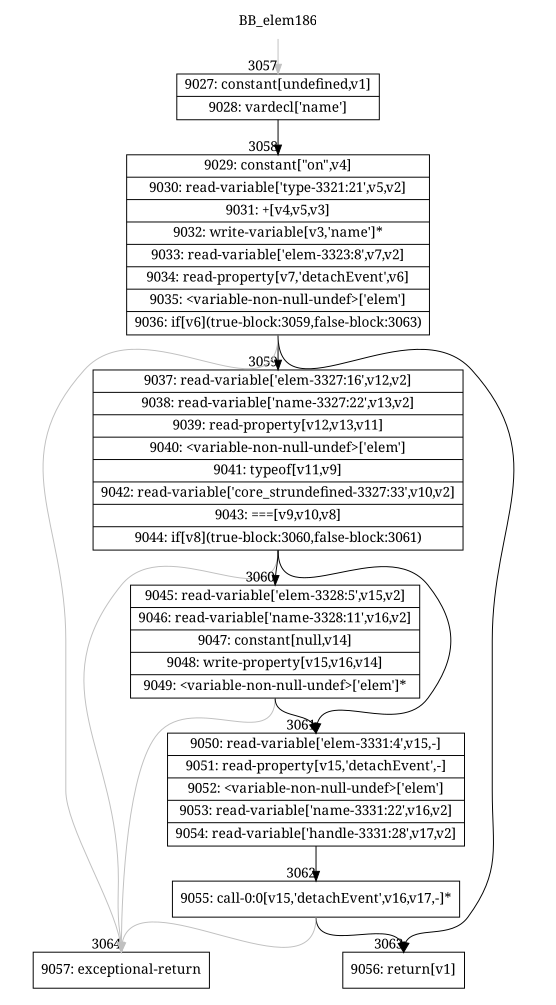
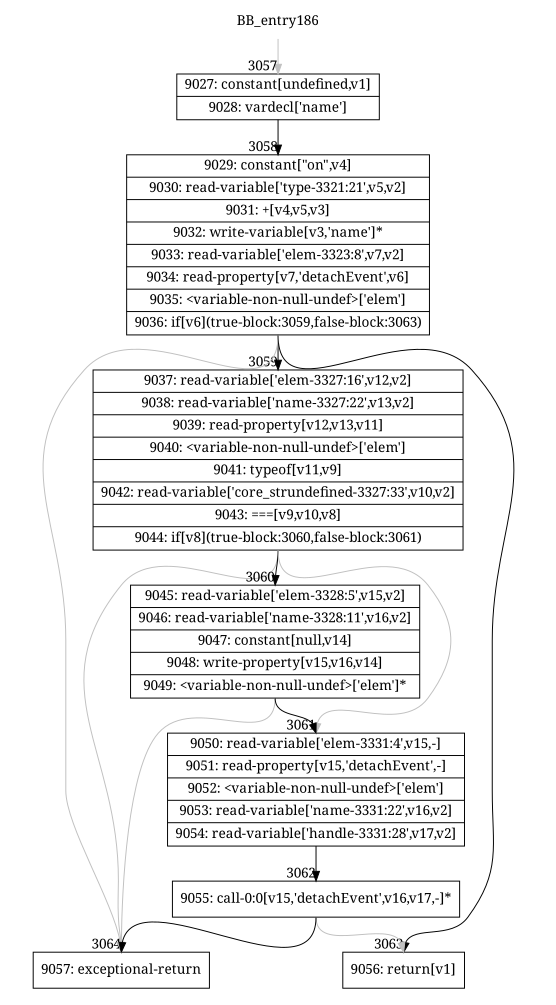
node "BB_elem186": label "BB_elem186" -> "BB_entry186"
edge "9037: read-variable['elem-3327:16',v12,v2]" -> "9050: read-variable['elem-3331:4',v15,-]": color black -> gray
edge "9055: call-0:0[v15,'detachEvent',v16,v17,-]*" -> "9056: return[v1]": color black -> gray
edge "9055: call-0:0[v15,'detachEvent',v16,v17,-]*" -> "9057: exceptional-return": color gray -> black
